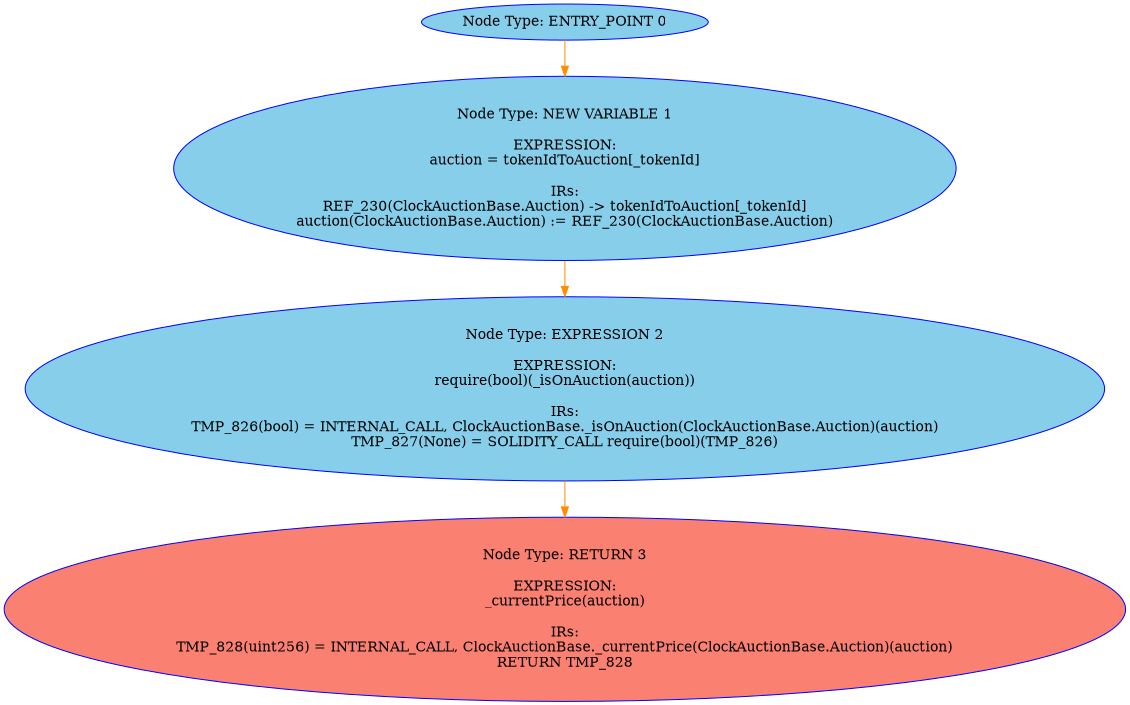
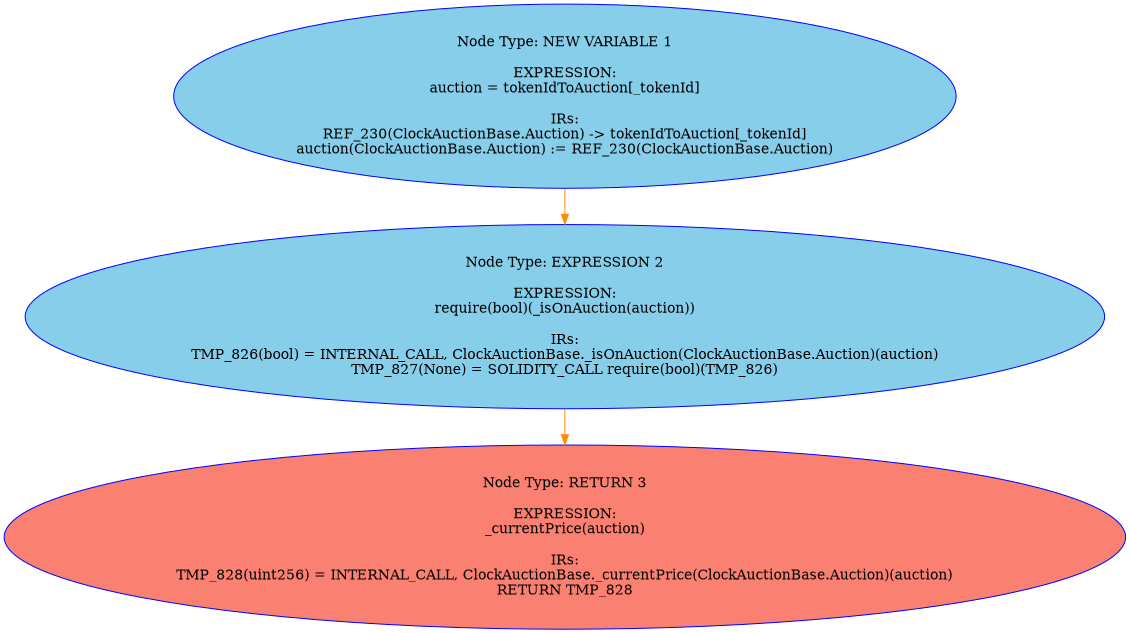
node "Node Type: ENTRY_POINT 0": removed
